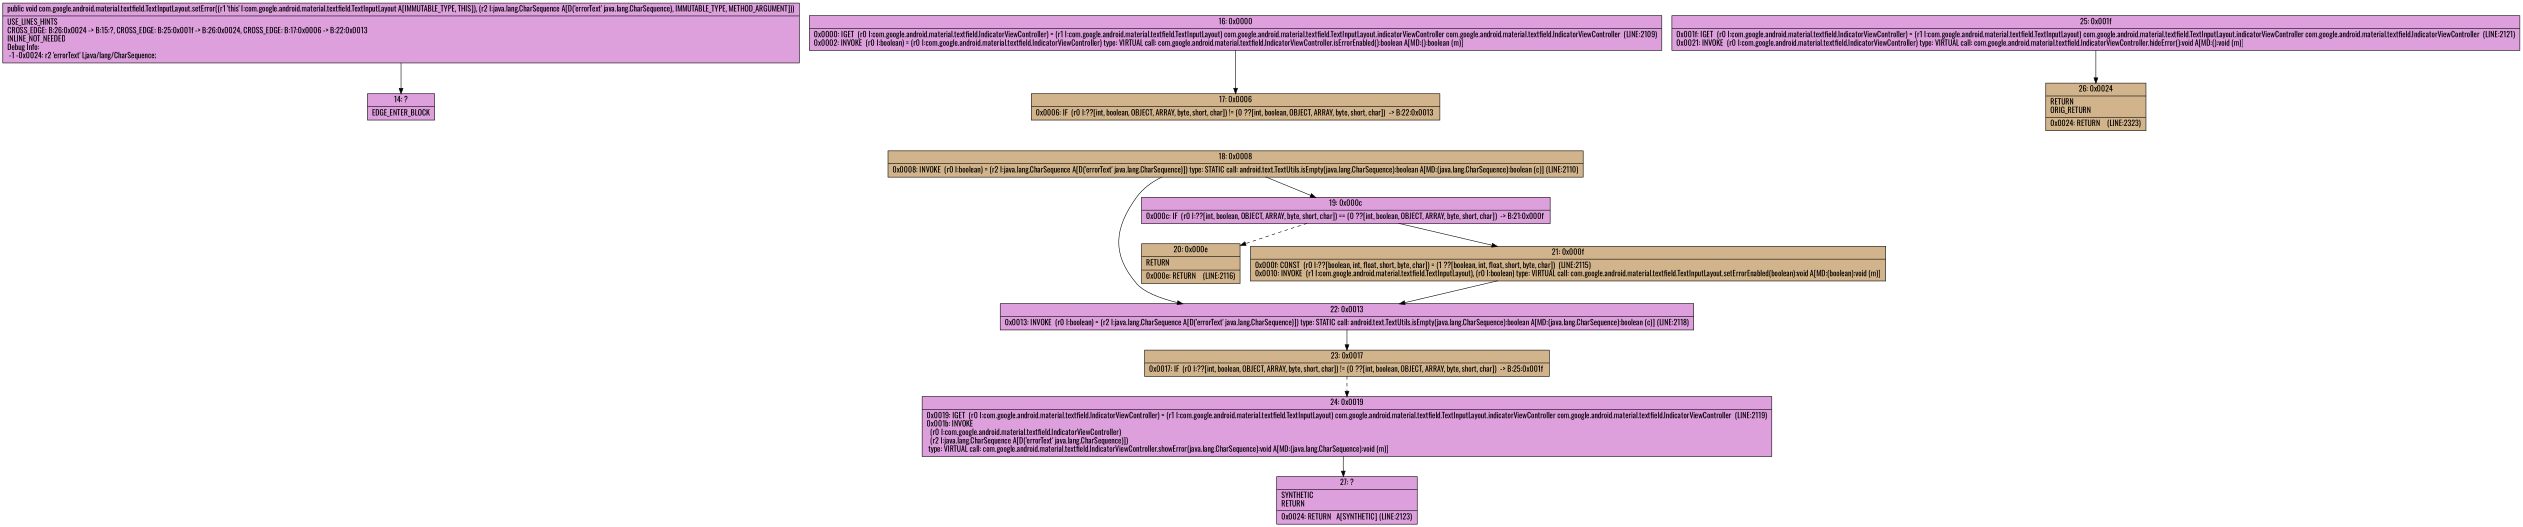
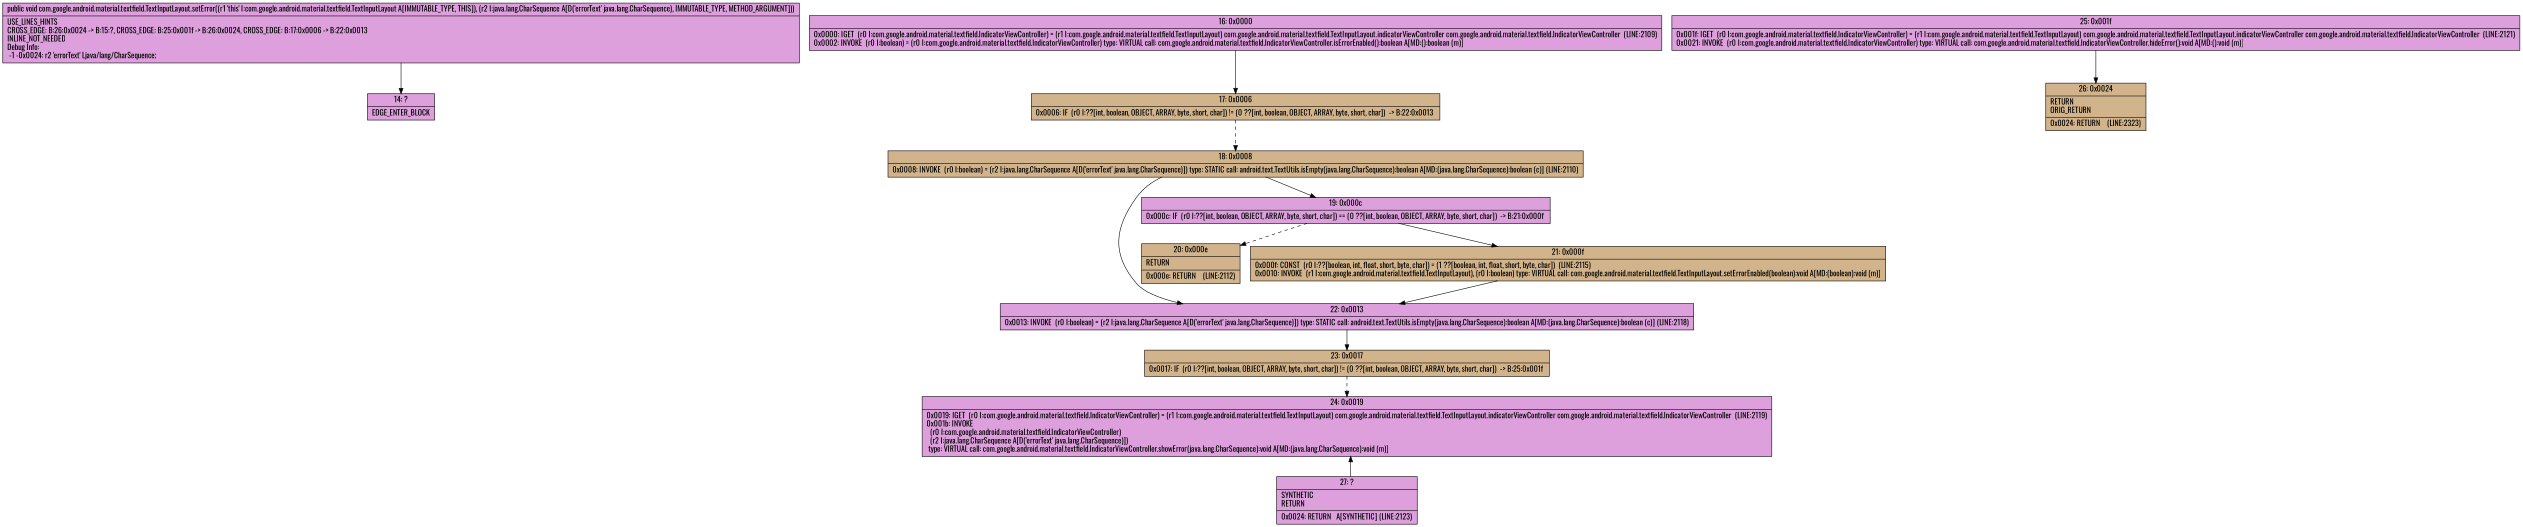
edge "17: 0x0006" -> "18: 0x0008": added
node "20: 0x000e": text "0x000e: RETURN    (LINE:2116)" -> "0x000e: RETURN    (LINE:2112)"
edge "24: 0x0019" -> "27: ?": reversed
